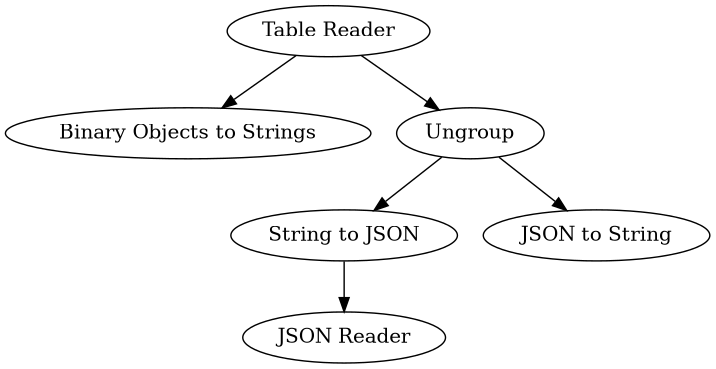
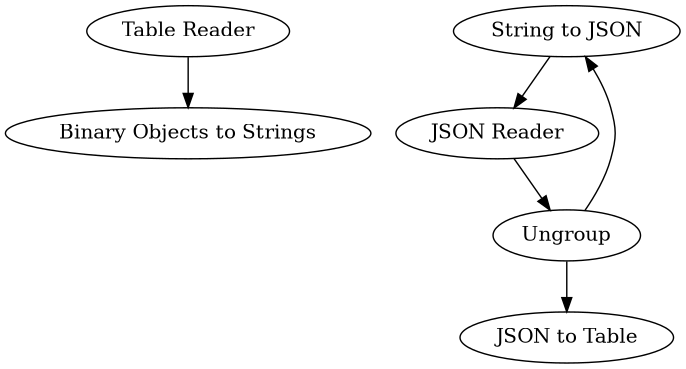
edge "Table Reader" -> "Ungroup": now "JSON Reader" -> "Ungroup"
node "JSON to String": label "JSON to String" -> "JSON to Table"
